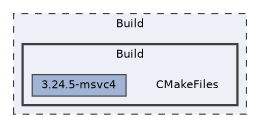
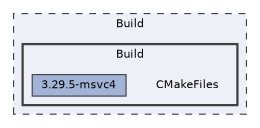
node "3.24.5-msvc4": label "3.24.5-msvc4" -> "3.29.5-msvc4"
